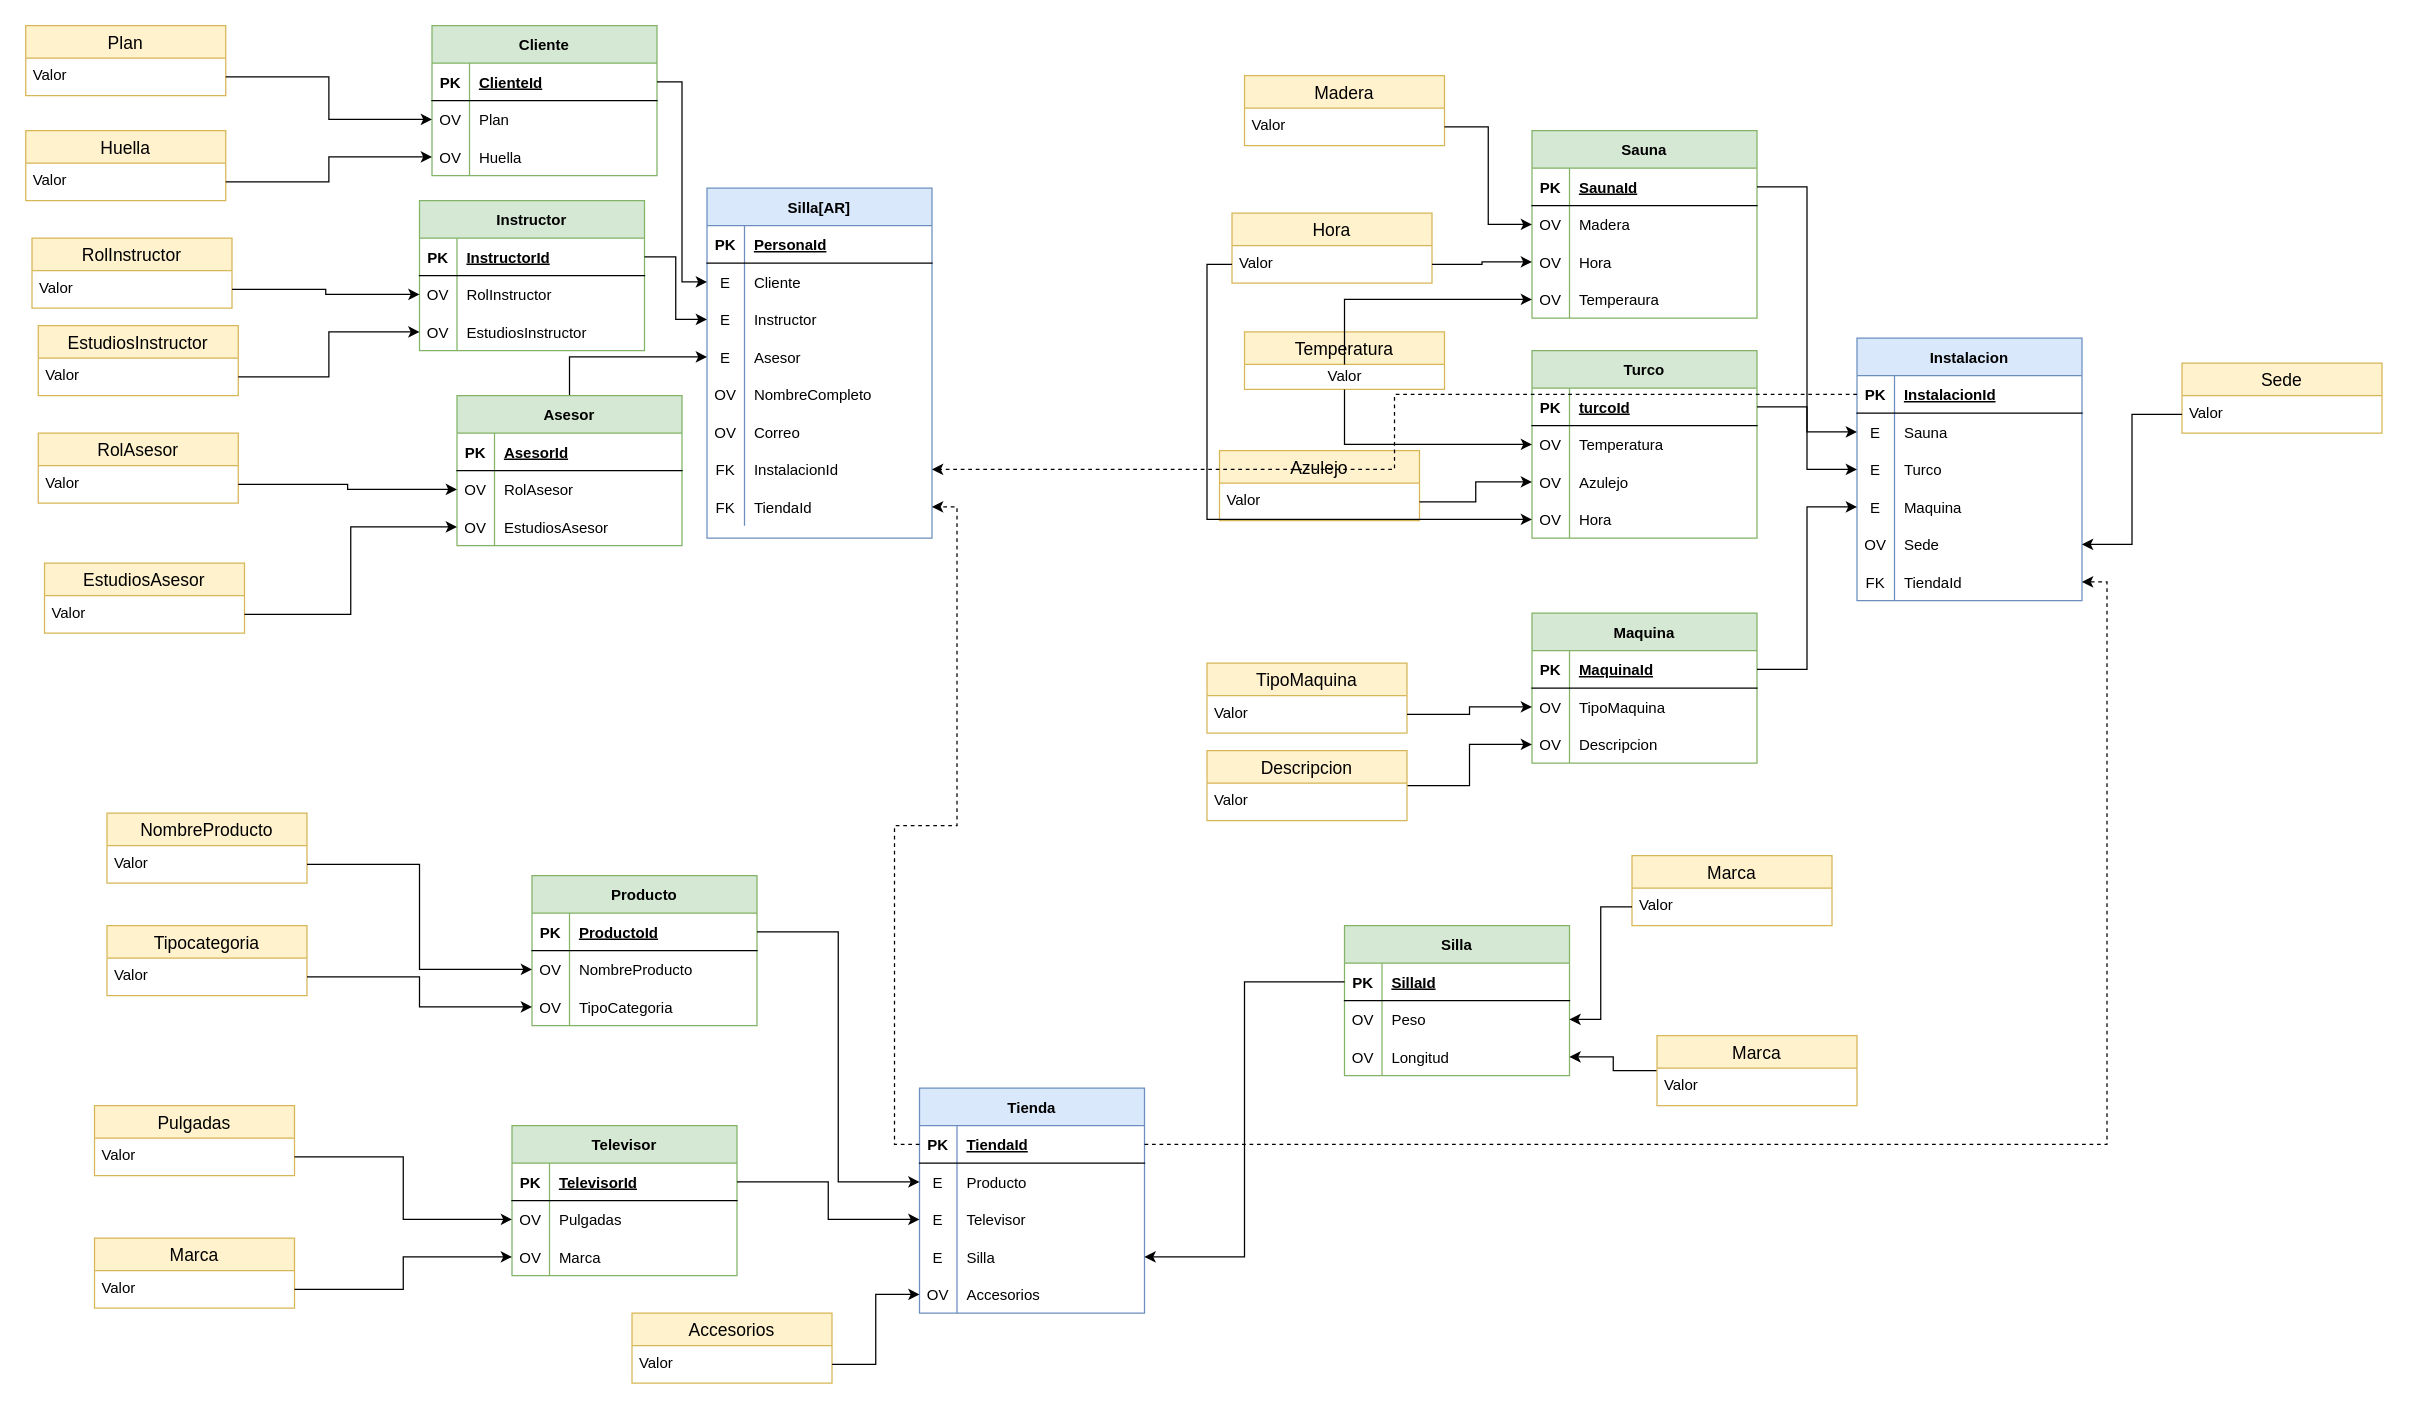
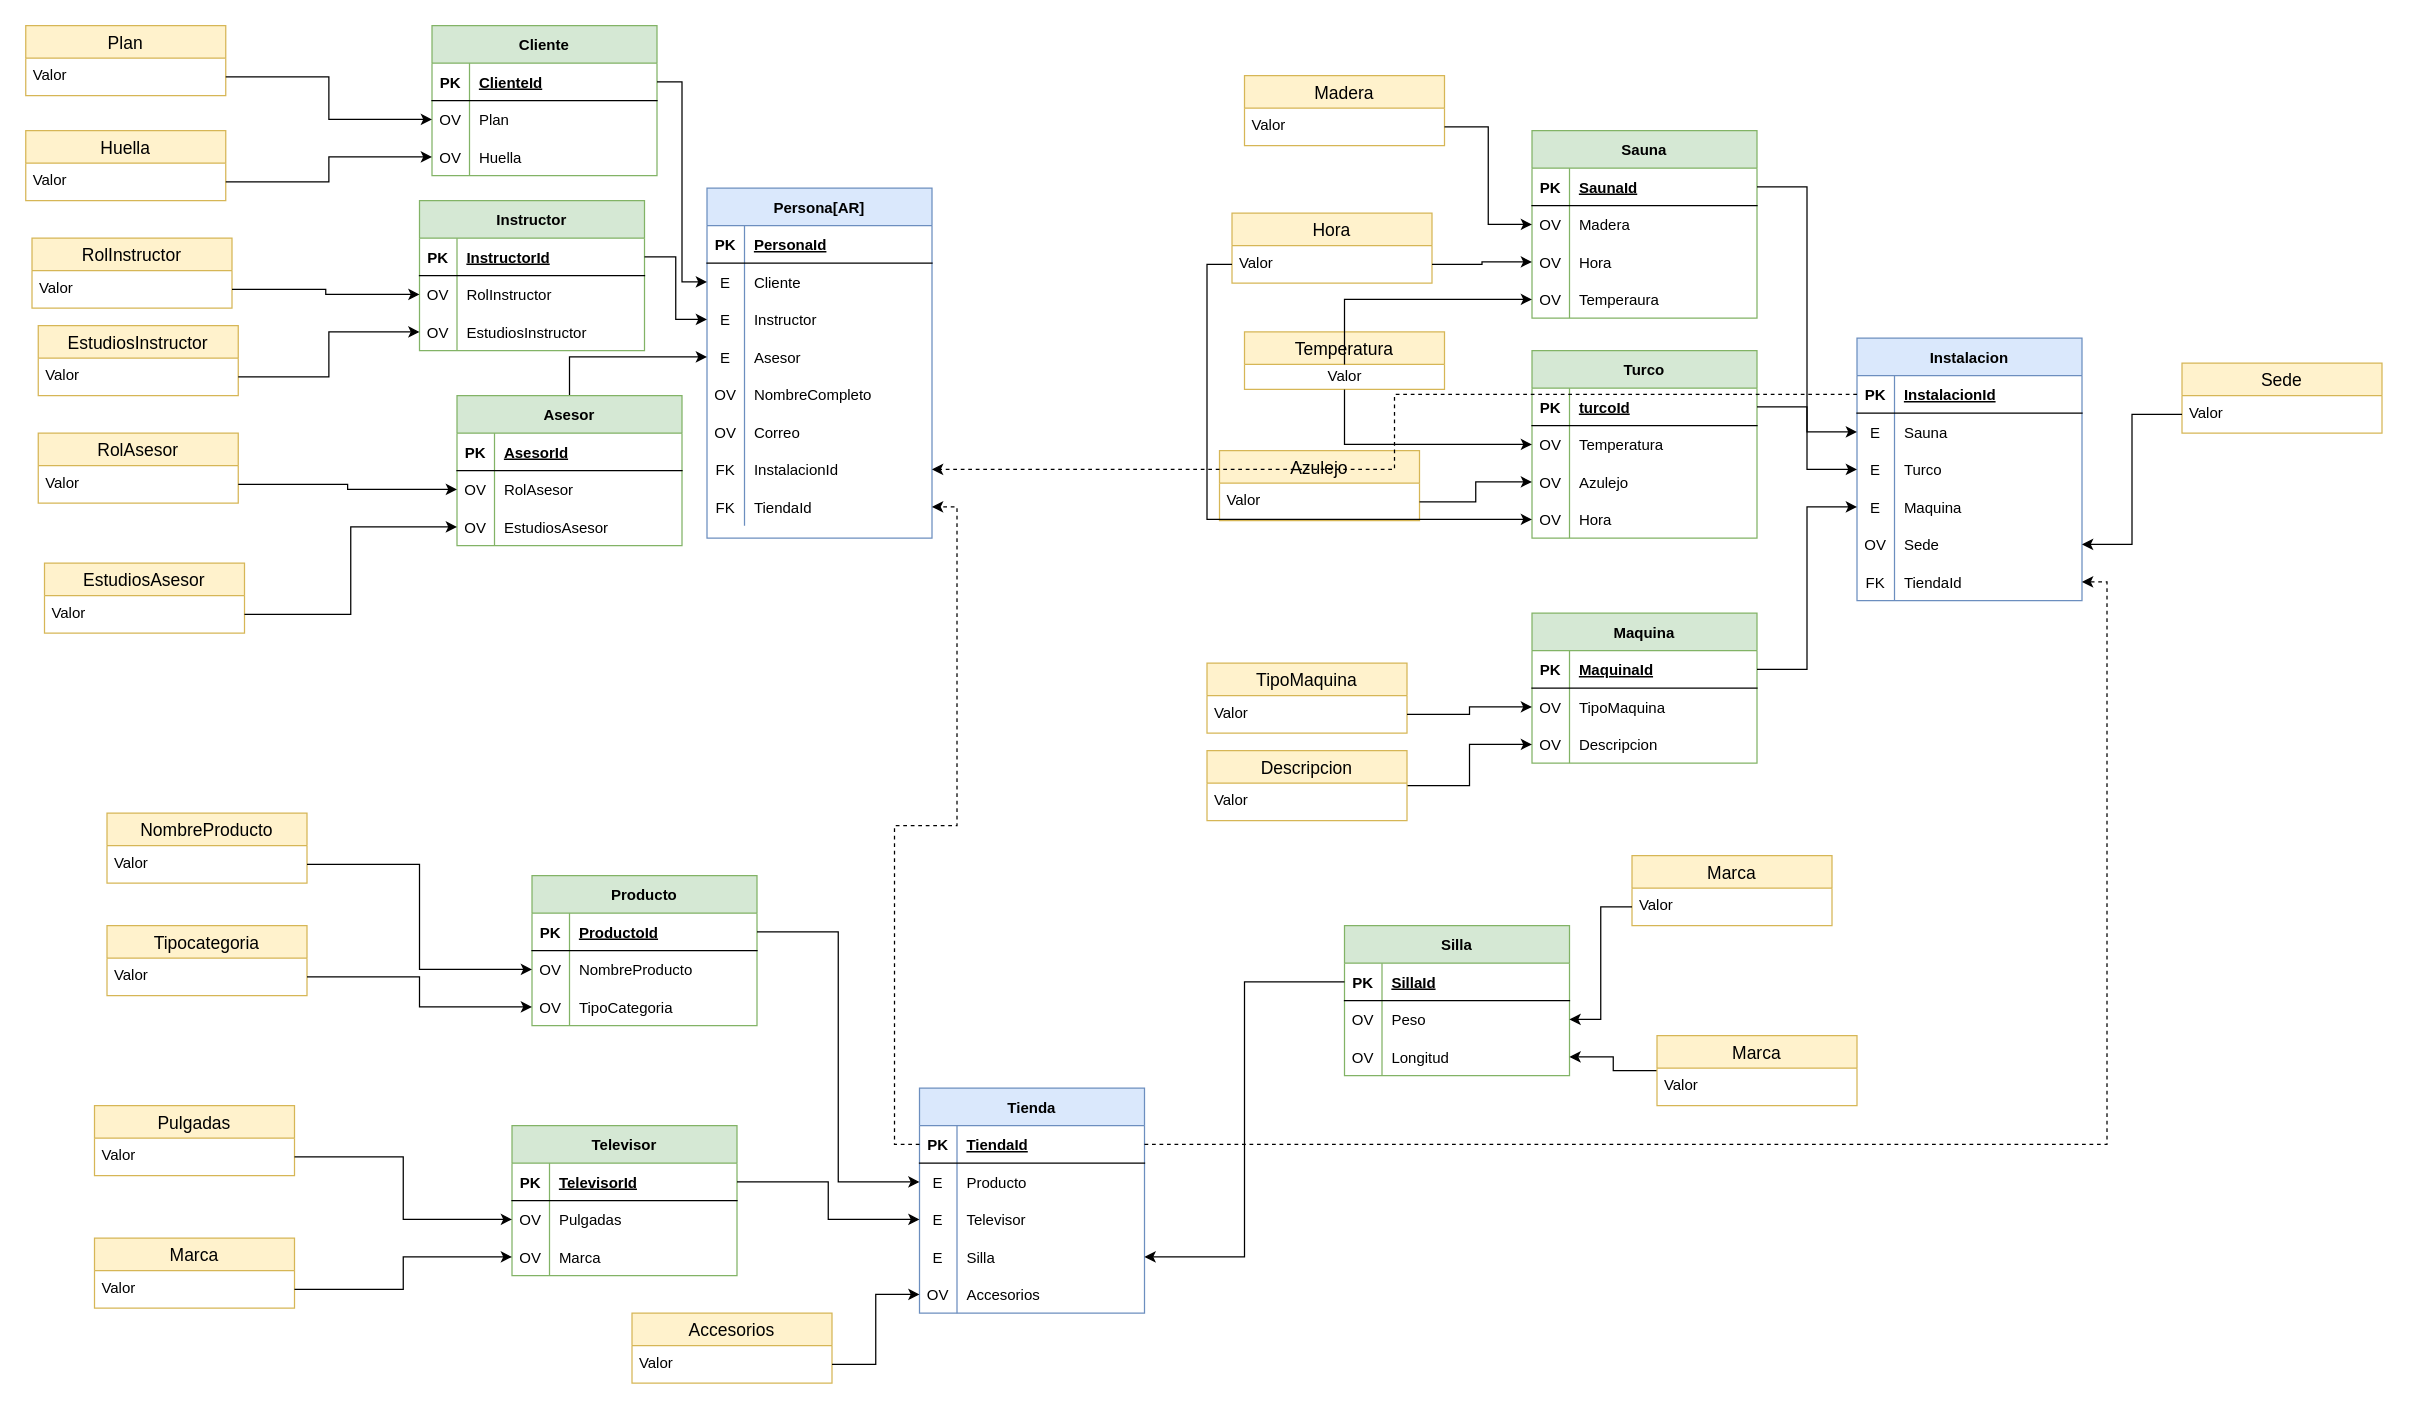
node "Silla[AR]": label "Silla[AR]" -> "Persona[AR]"
